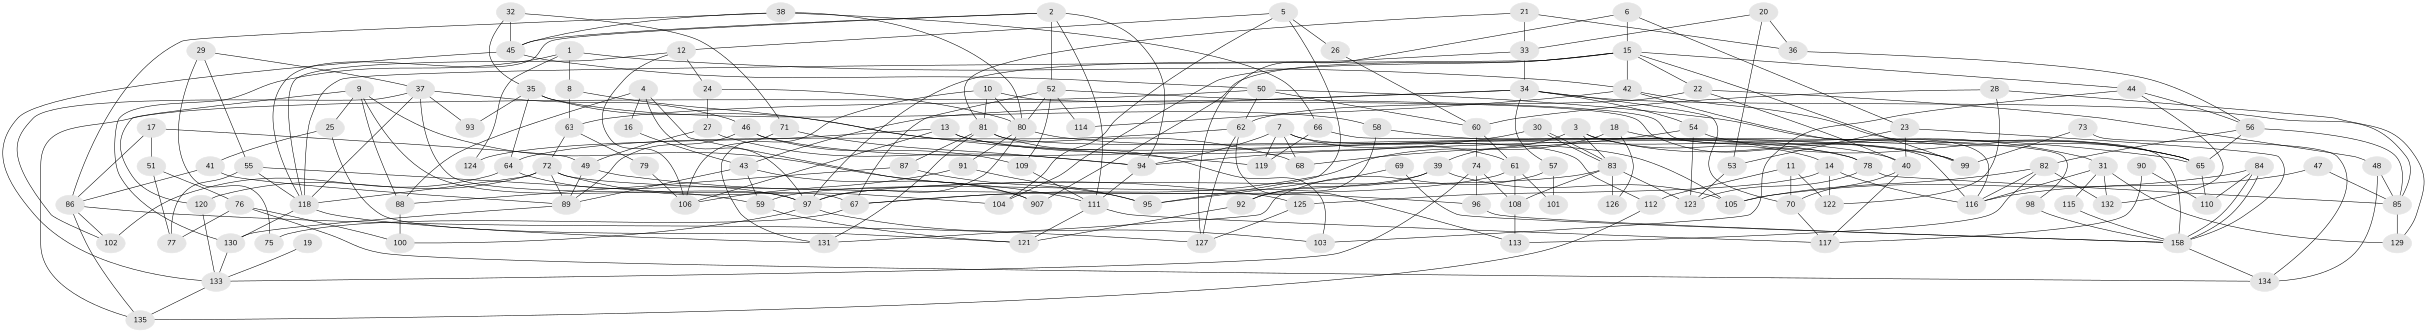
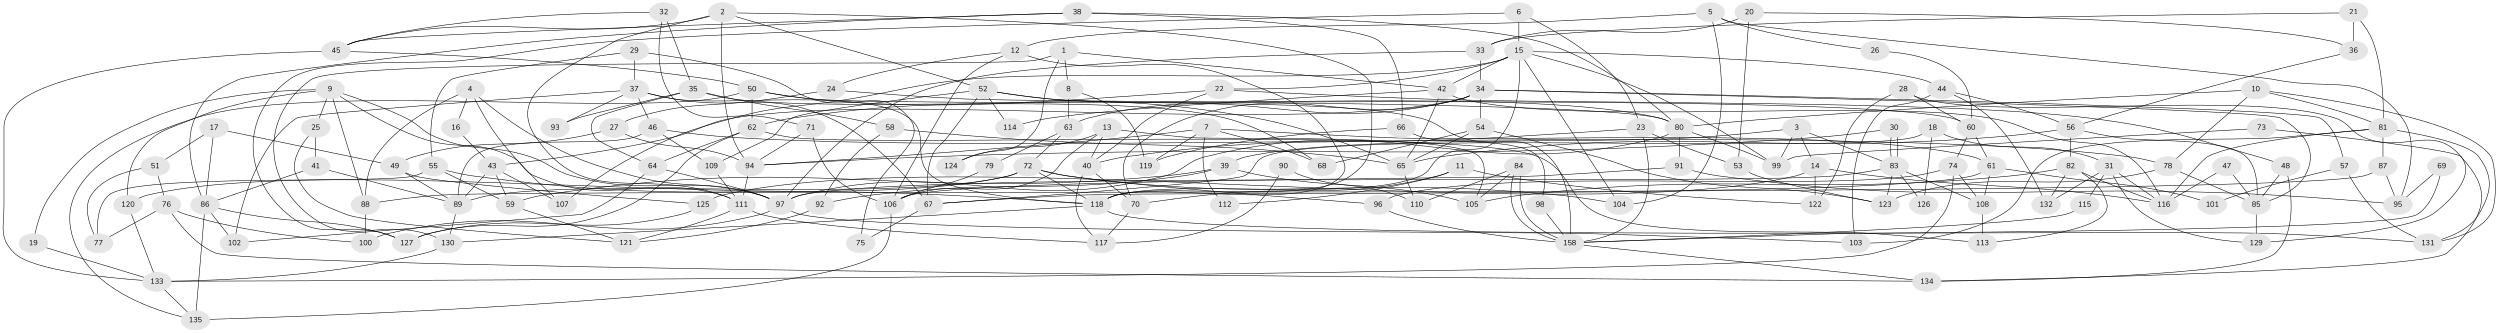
edge "9" -- "19": added
node "907": label "907" -> "107"
edge "112" -- "135": now "106" -- "135"
